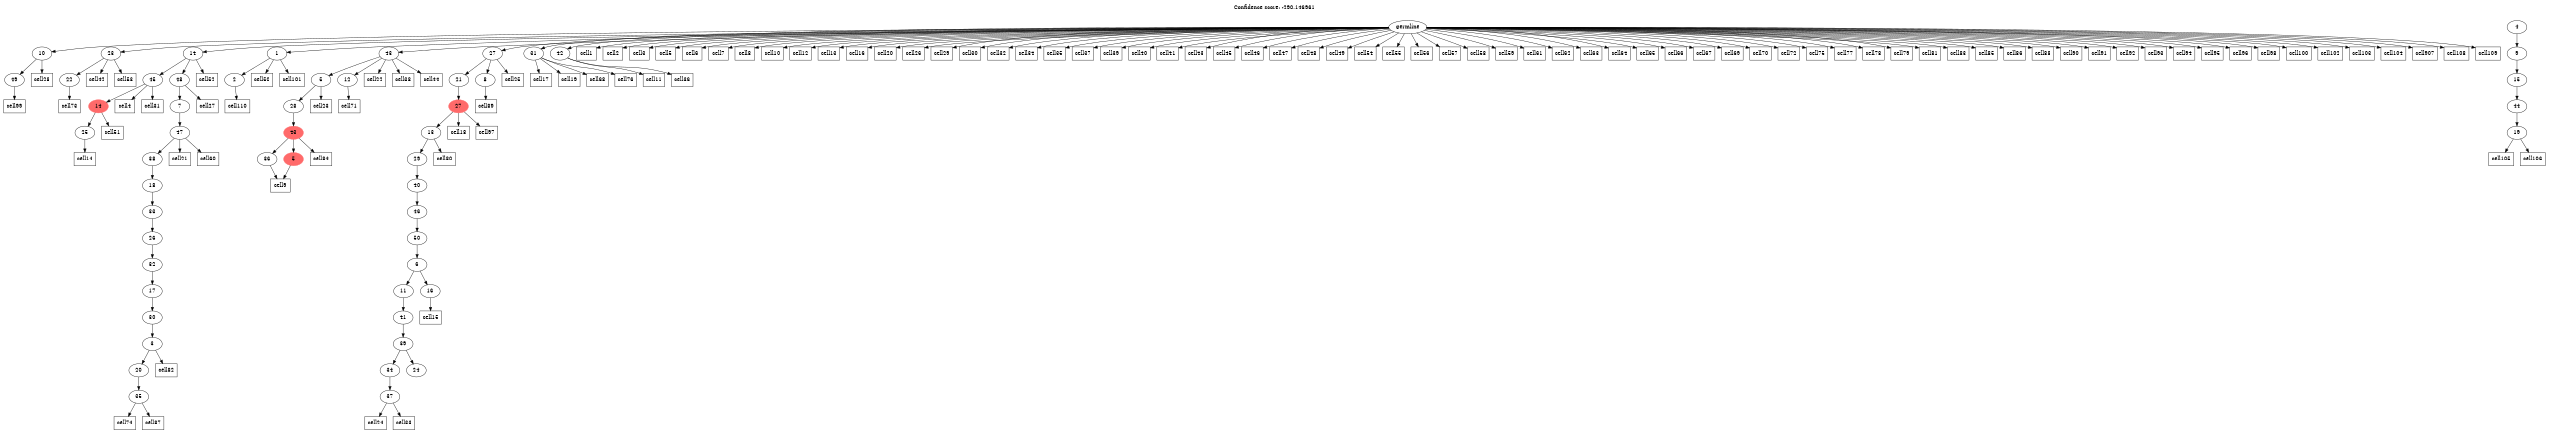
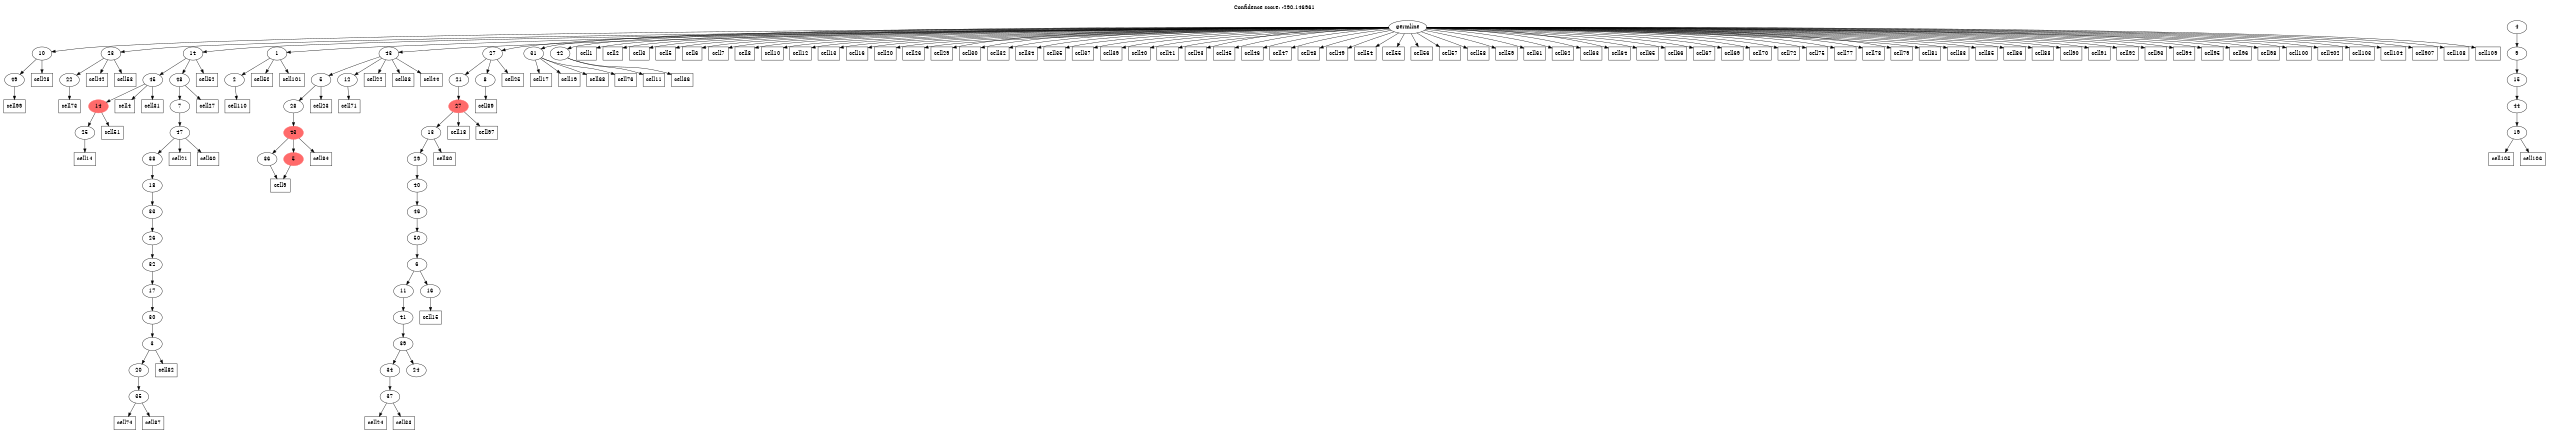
node "cell102": label "cell102" -> "cell402"
